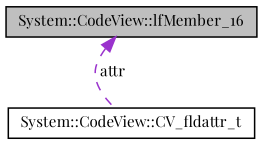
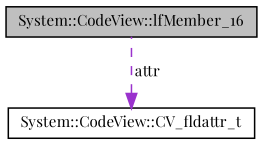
edge "System::CodeView::CV_fldattr_t" -> "System::CodeView::lfMember_16": reversed
